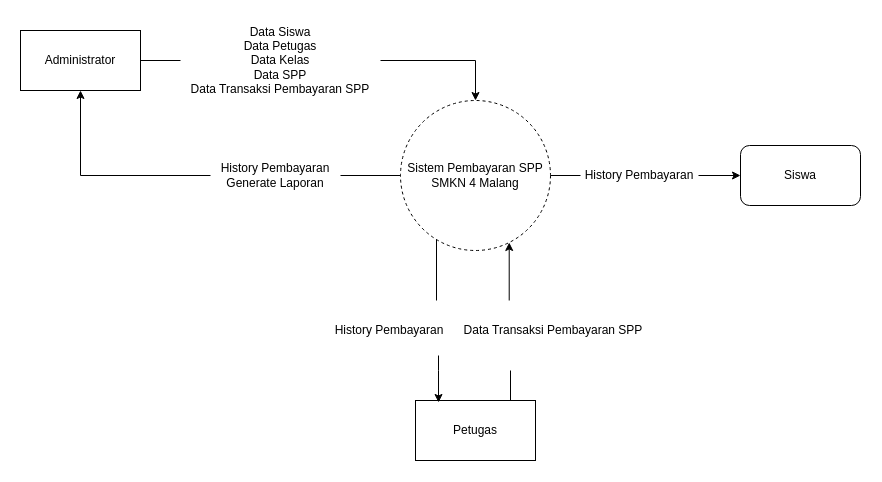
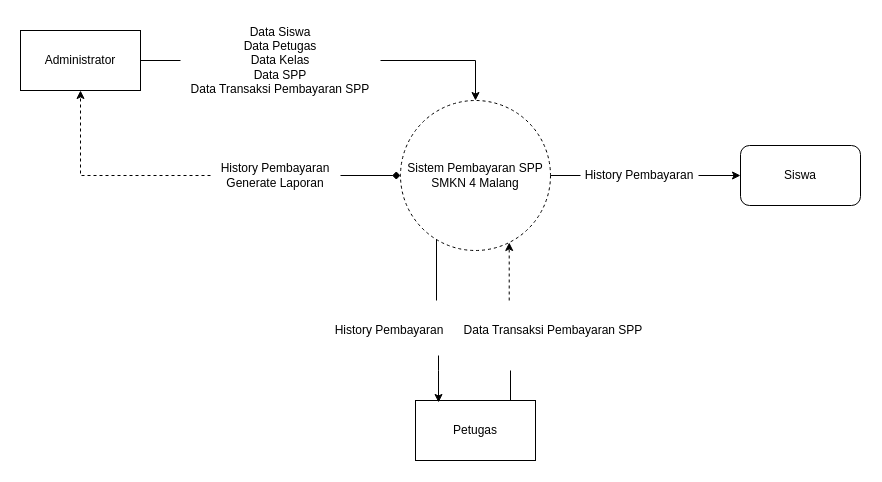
edge "History Pembayaran Generate Laporan" -> "Administrator": style solid -> dashed
edge "History Pembayaran Generate Laporan" -- "Sistem Pembayaran SPP SMKN 4 Malang": arrowhead none -> diamond
edge "Data Transaksi Pembayaran SPP" -> "Sistem Pembayaran SPP SMKN 4 Malang": style solid -> dashed
